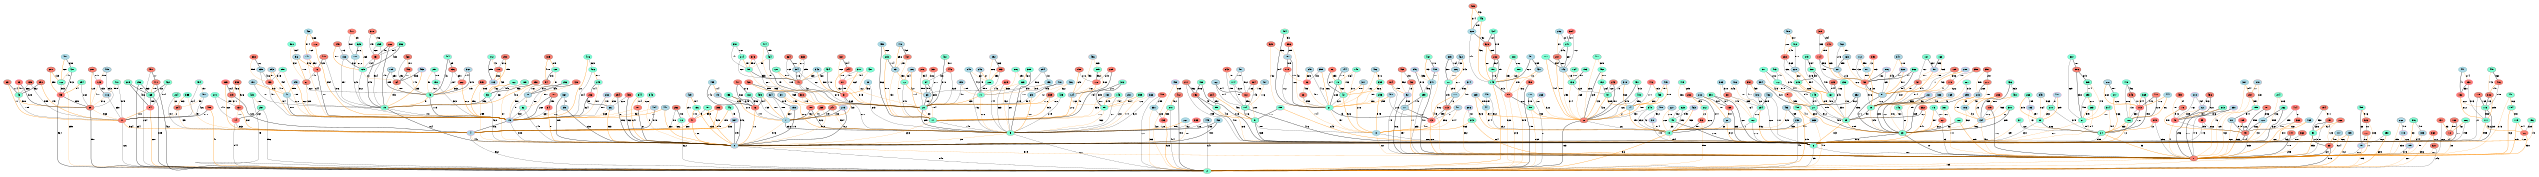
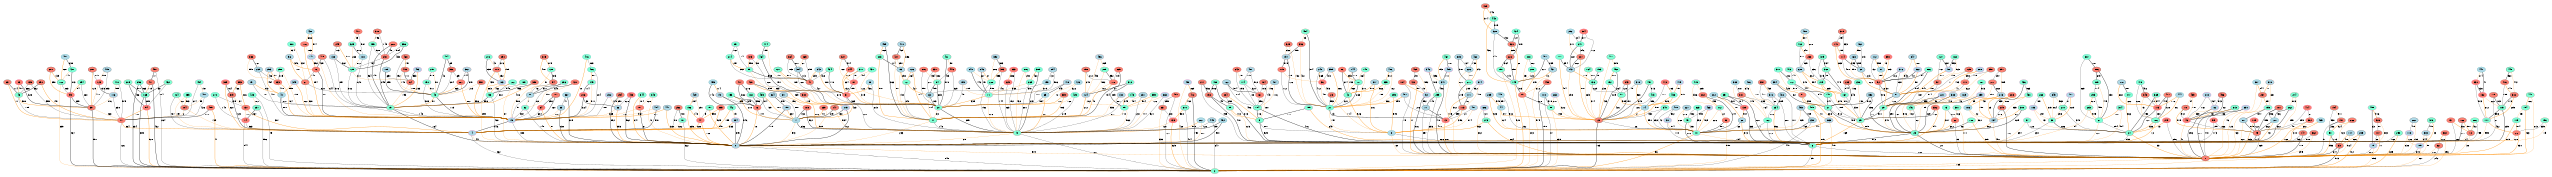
edge "333" -- "229": added, label "656"
node "331": fillcolor lightblue -> salmon
